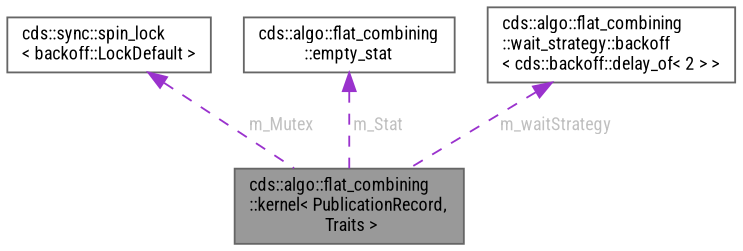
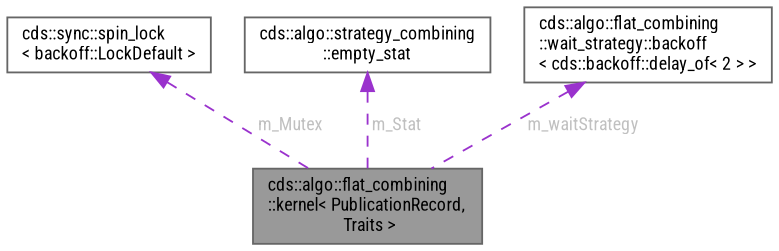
node "cds::algo::flat_combining ::empty_stat": label "cds::algo::flat_combining ::empty_stat" -> "cds::algo::strategy_combining ::empty_stat"
